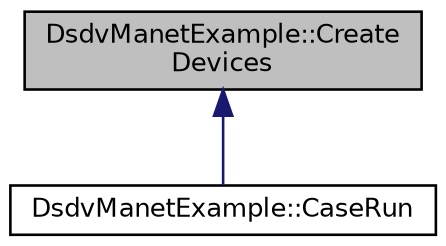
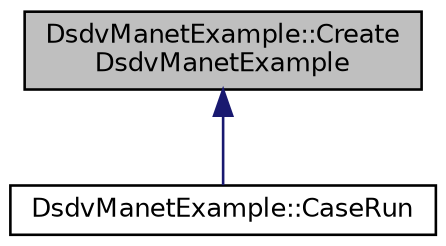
node "DsdvManetExample::Create Devices": label "DsdvManetExample::Create Devices" -> "DsdvManetExample::Create DsdvManetExample"
